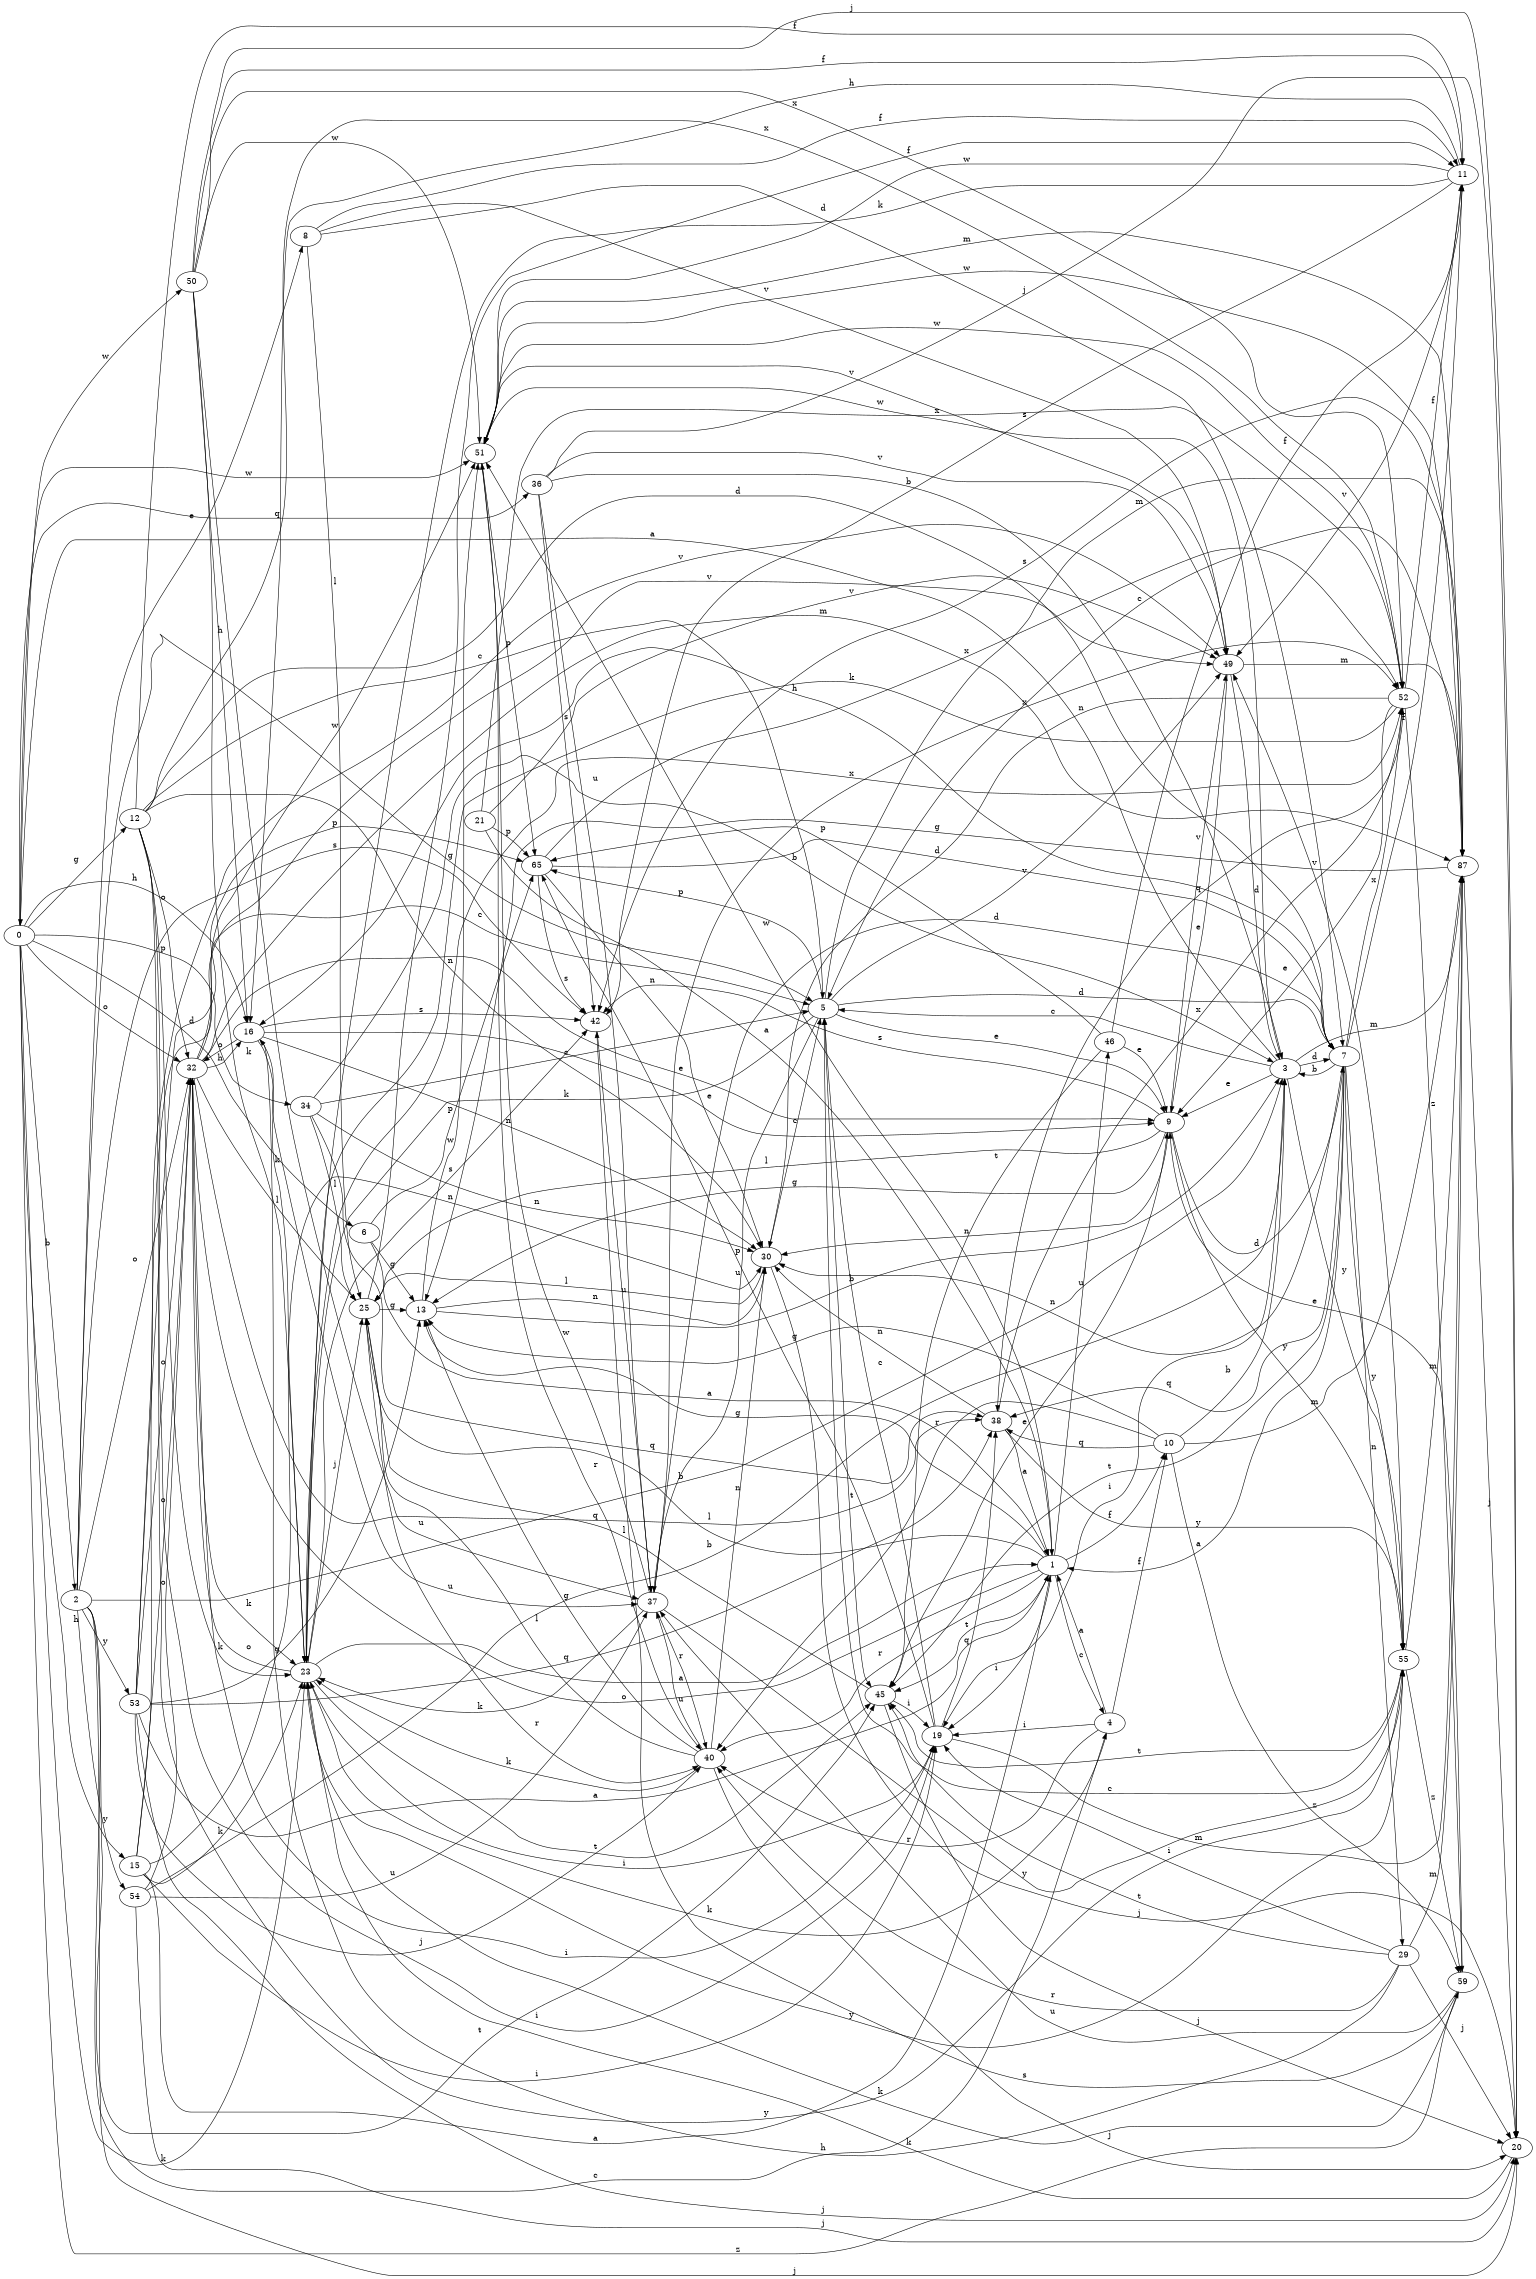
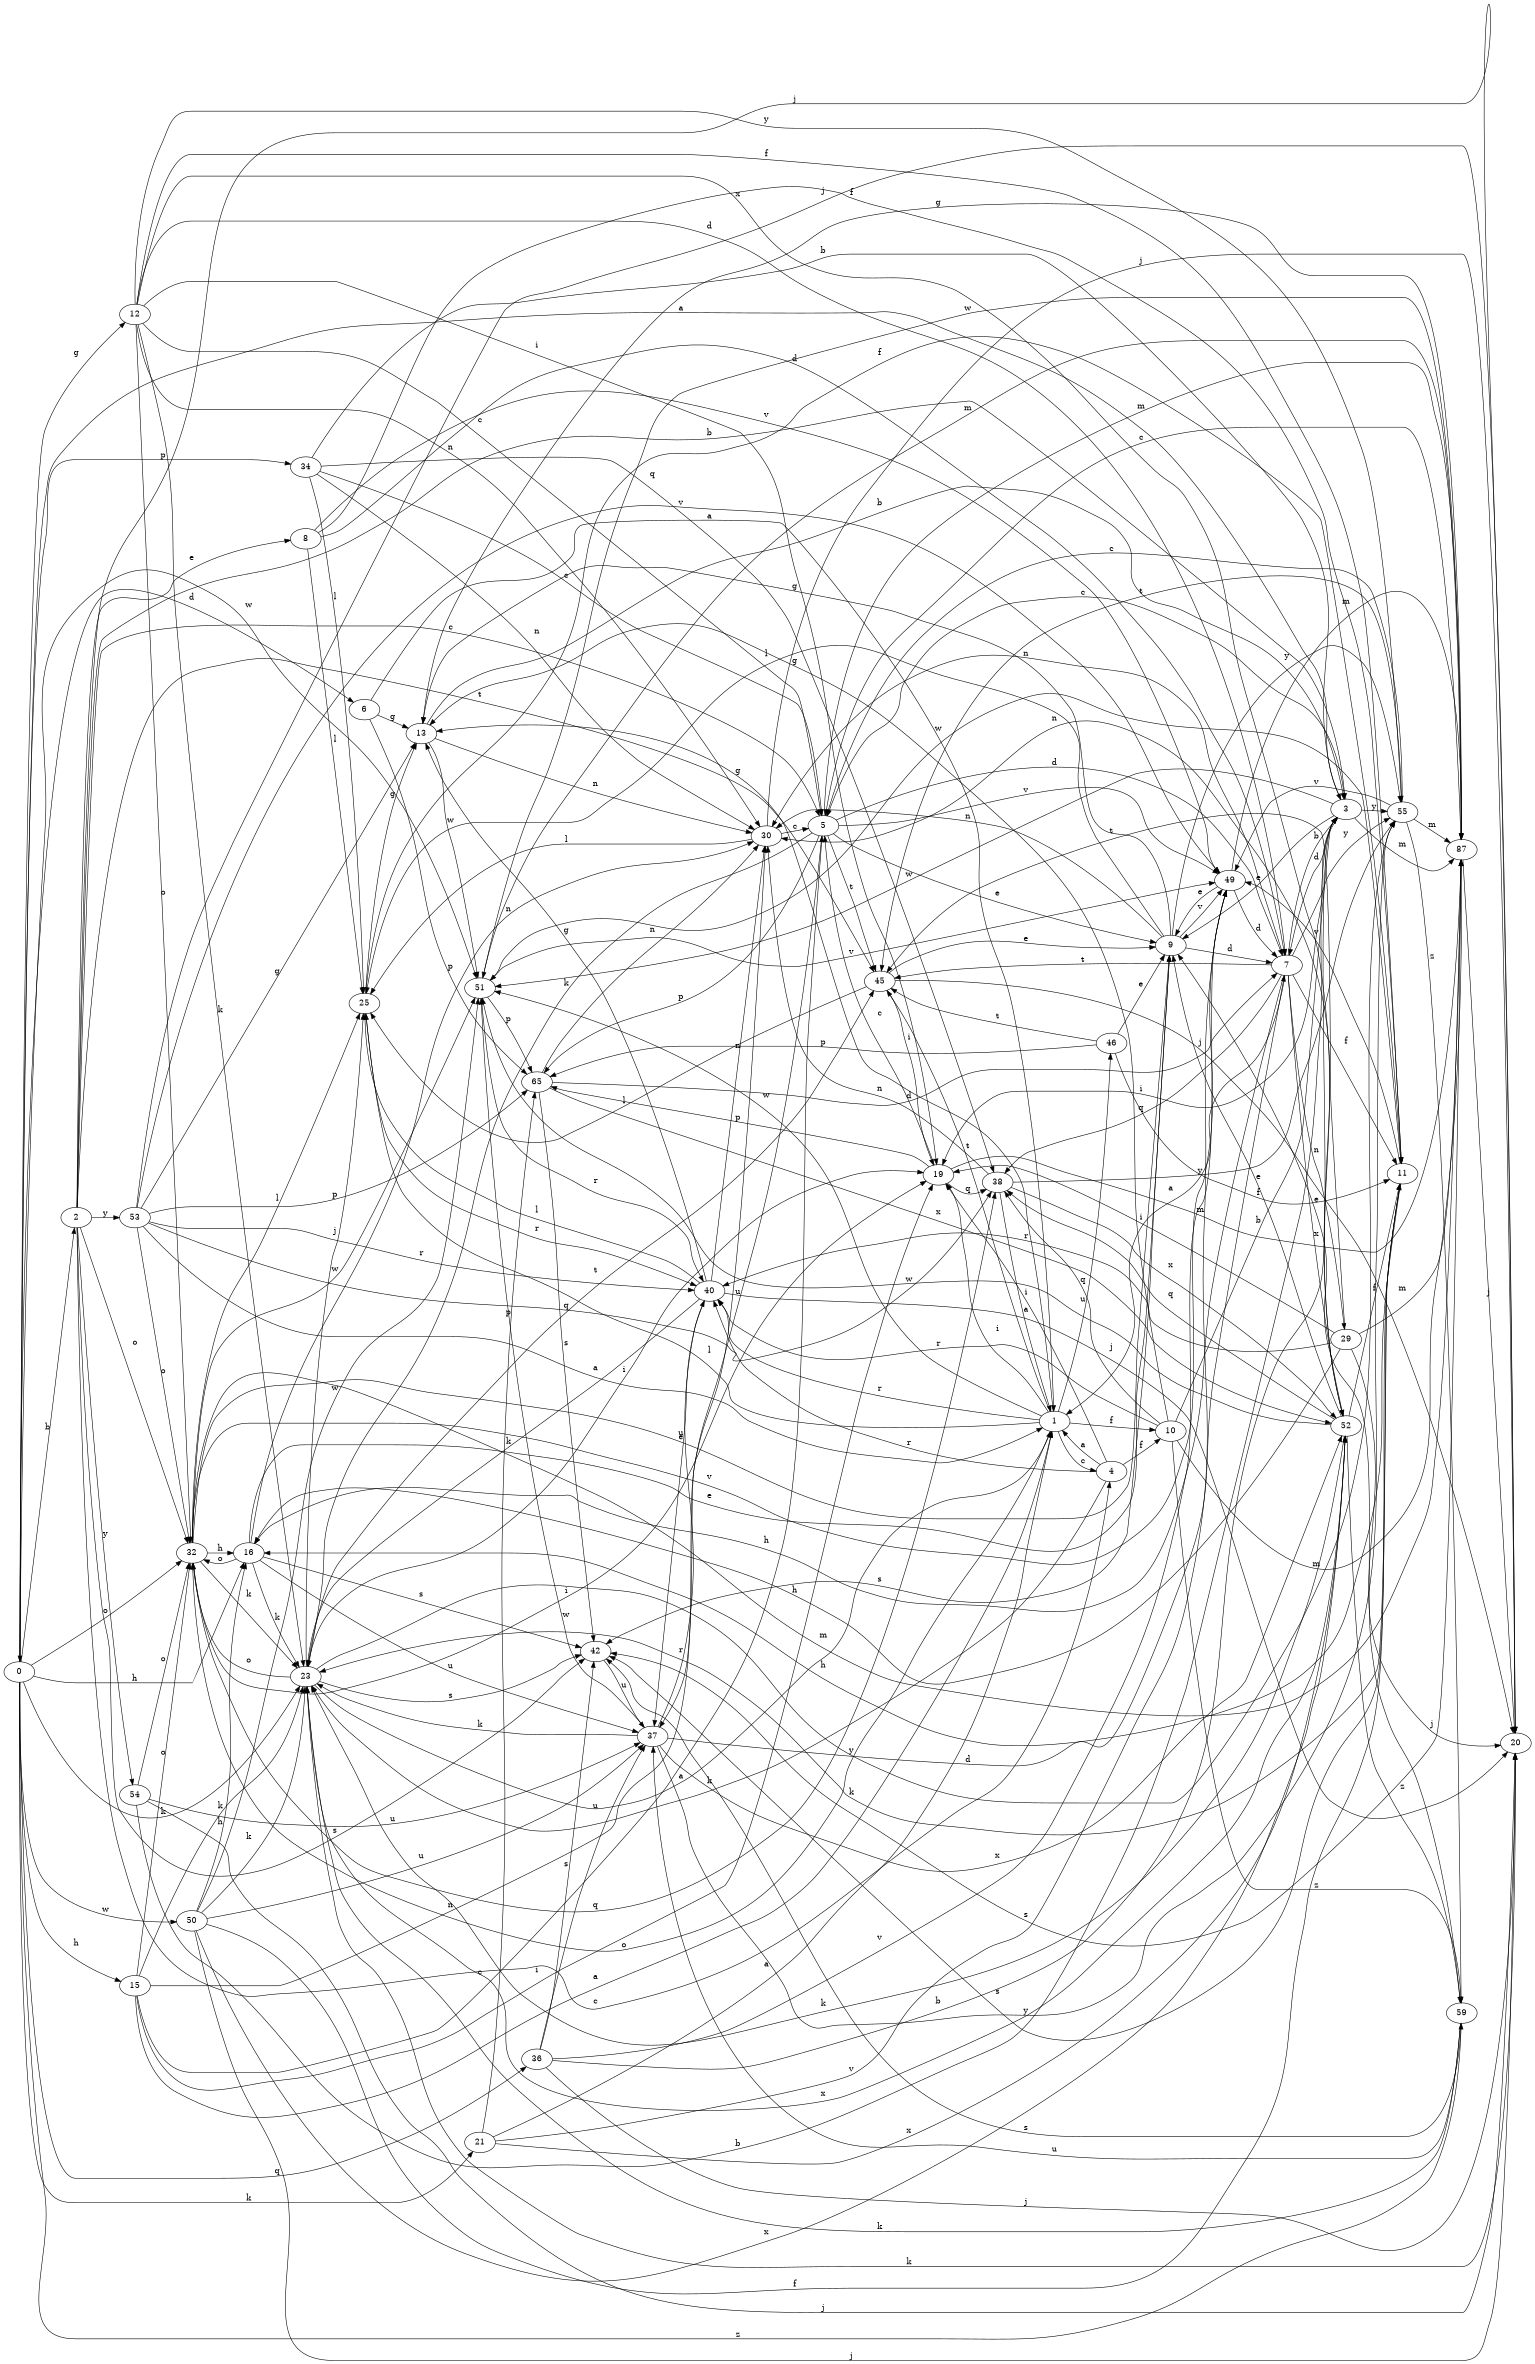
edge "2" -> "5": label "g" -> "c"
edge "49" -> "3": now "49" -> "7"
edge "53" -> "40": label "j" -> "r"
edge "0" -> "21": added, label "k"
